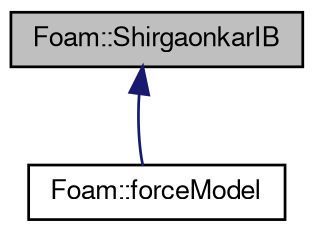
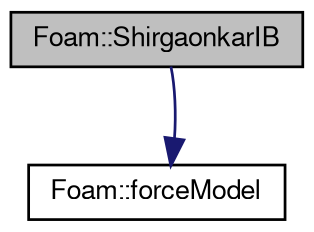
edge "Foam::forceModel" -> "Foam::ShirgaonkarIB": reversed
